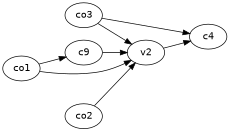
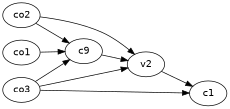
edge "co2" -> "c9": added
node "c4": label "c4" -> "c1"
edge "co3" -> "c9": added
edge "co1" -> "v2": removed
